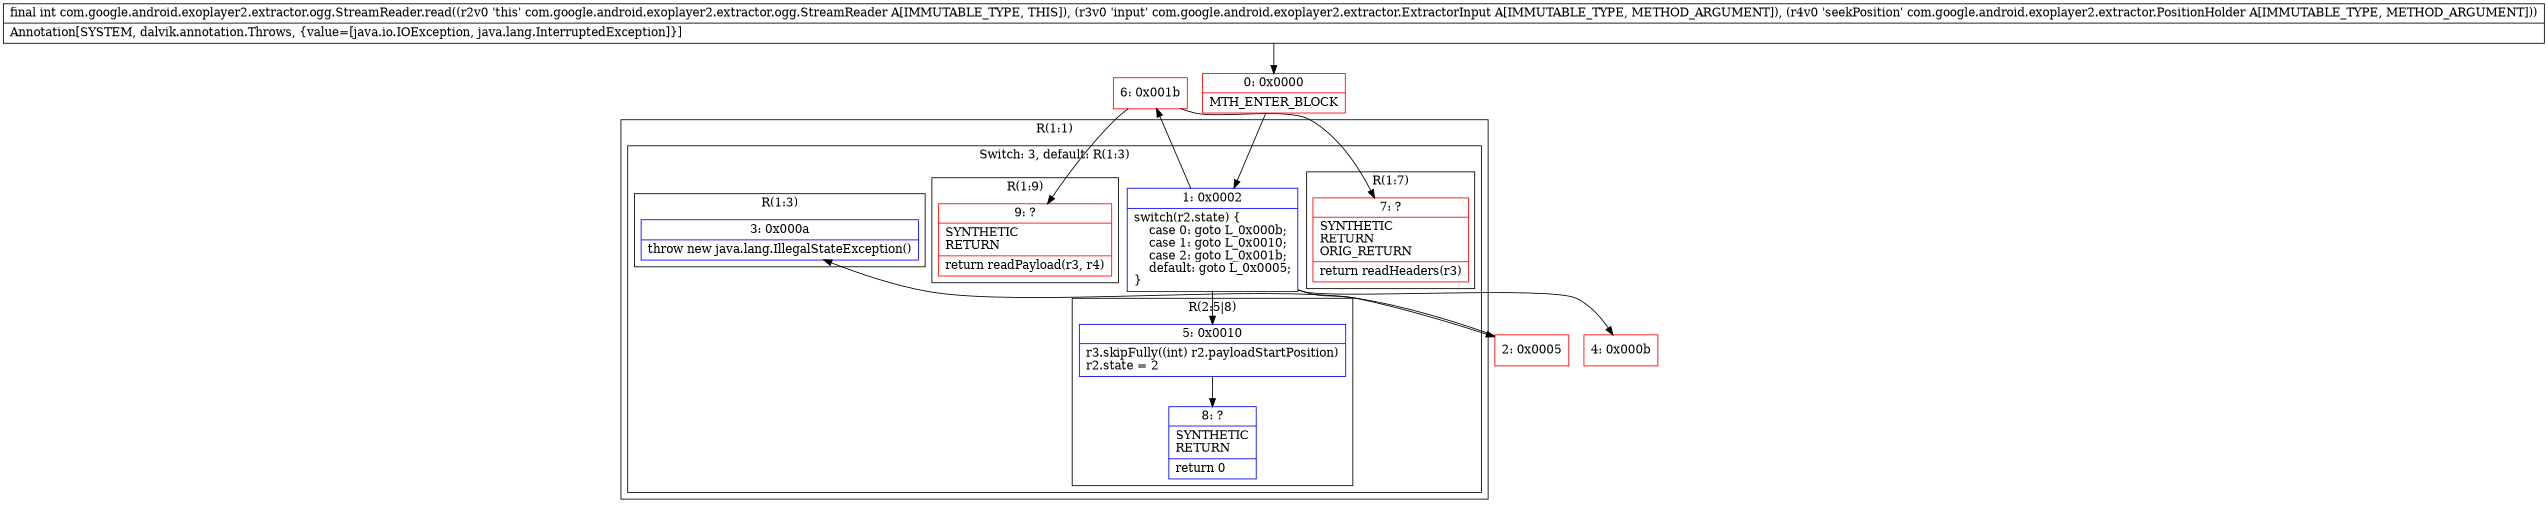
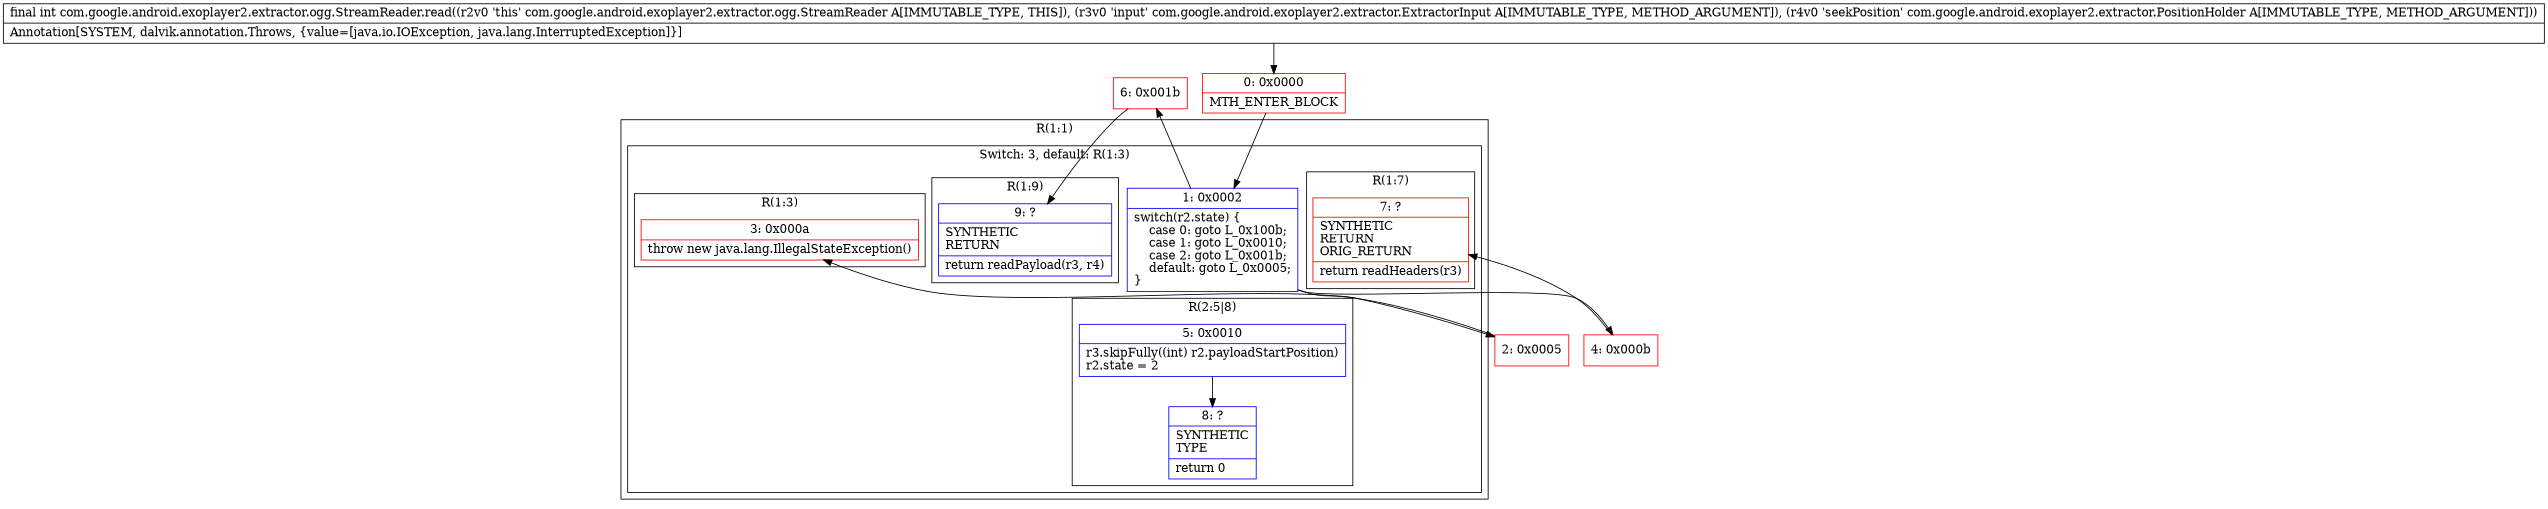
edge "6: 0x001b" -> "7: ?": now "4: 0x000b" -> "7: ?"
node "1: 0x0002": text "case 0: goto L_0x000b;" -> "case 0: goto L_0x100b;"
node "3: 0x000a": color blue -> red
node "9: ?": color red -> blue
edge "1: 0x0002" -> "5: 0x0010": removed
node "8: ?": text "RETURN" -> "TYPE"
